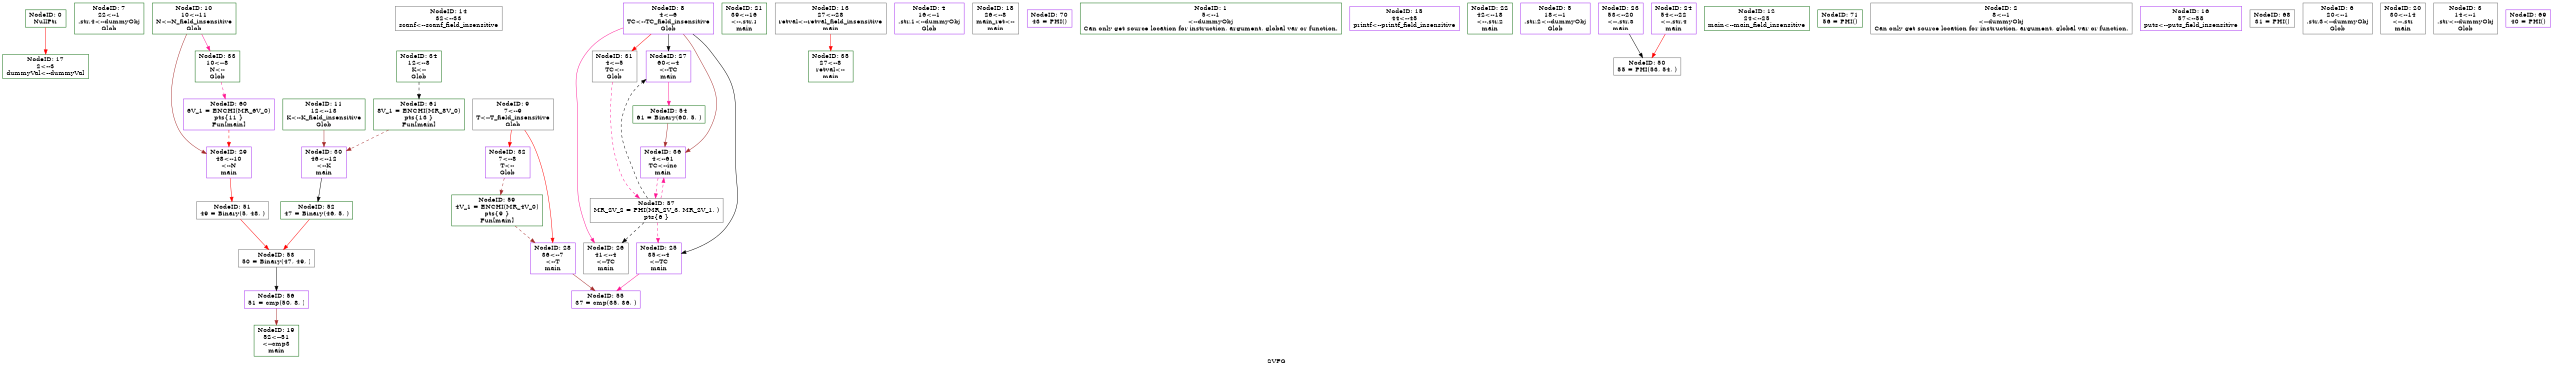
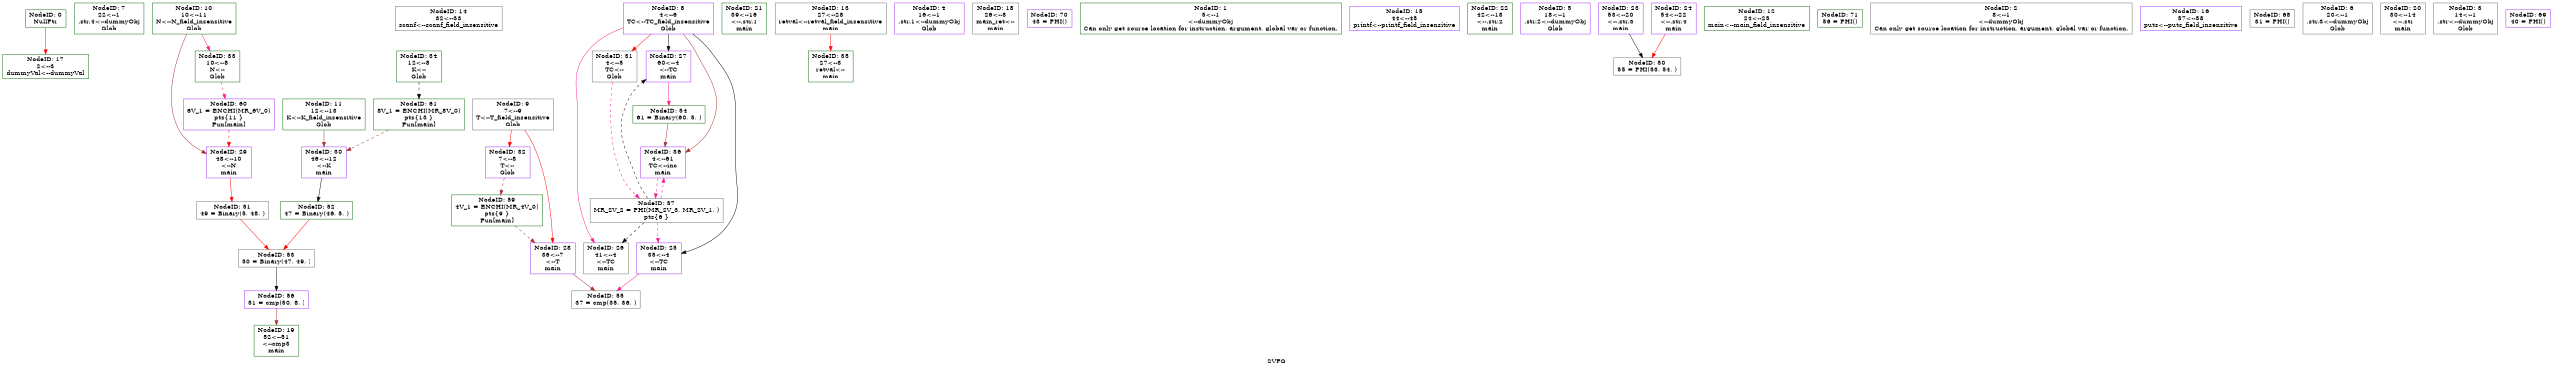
node "NodeID: 55": color purple -> gray40
